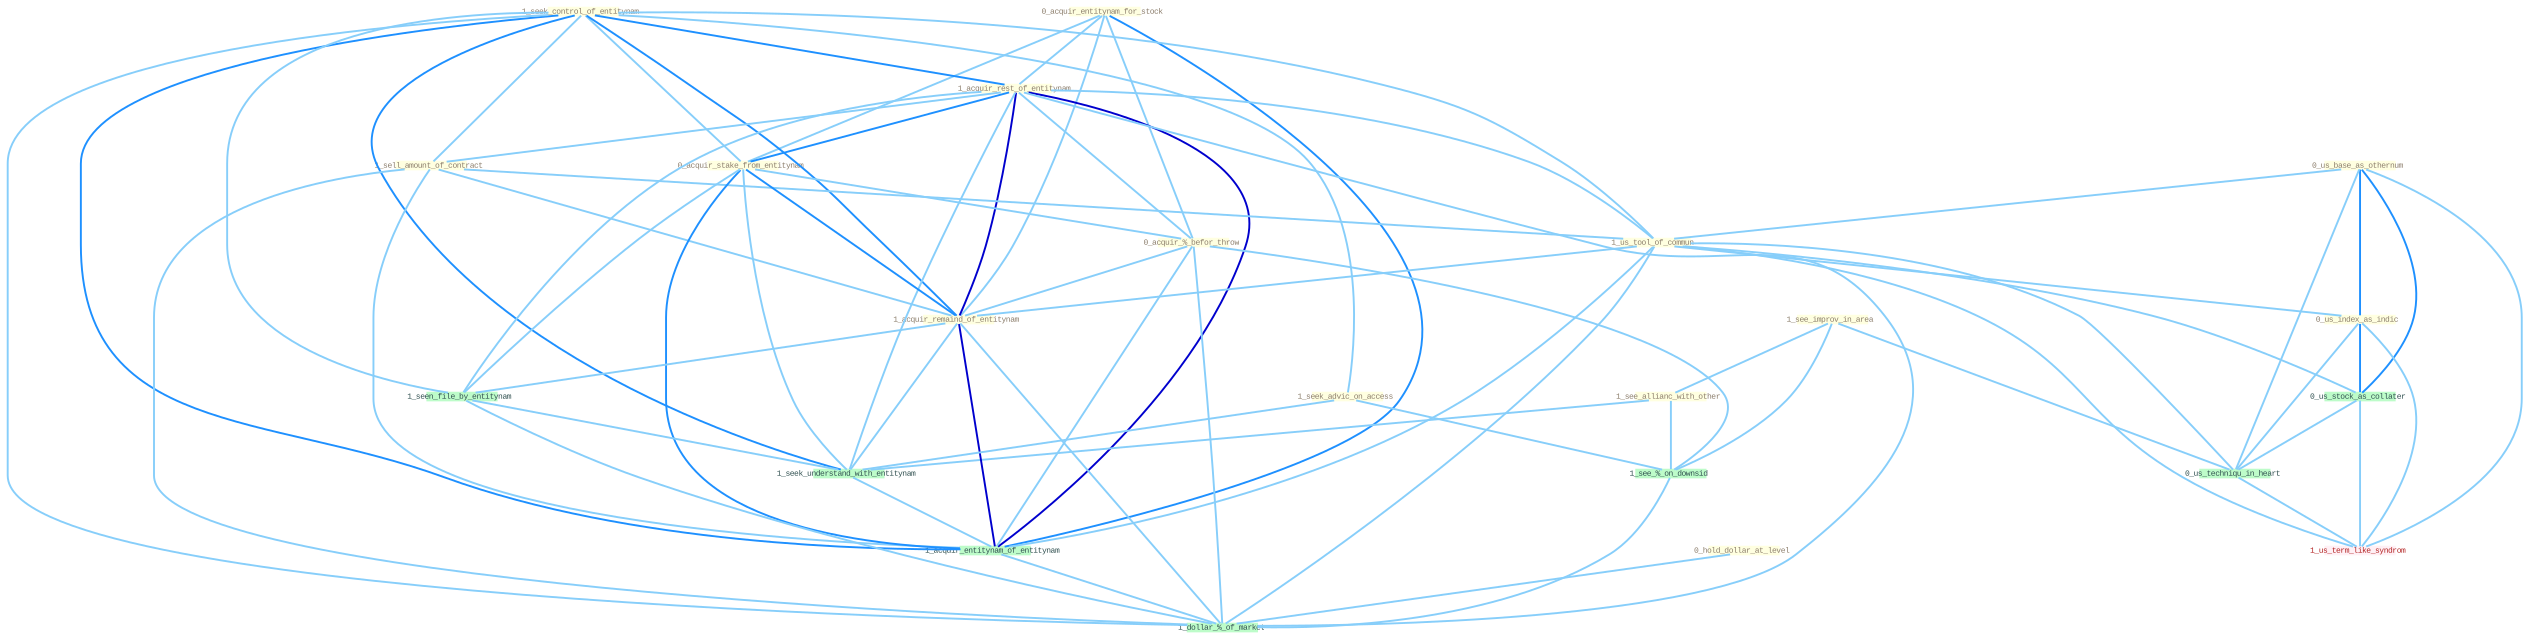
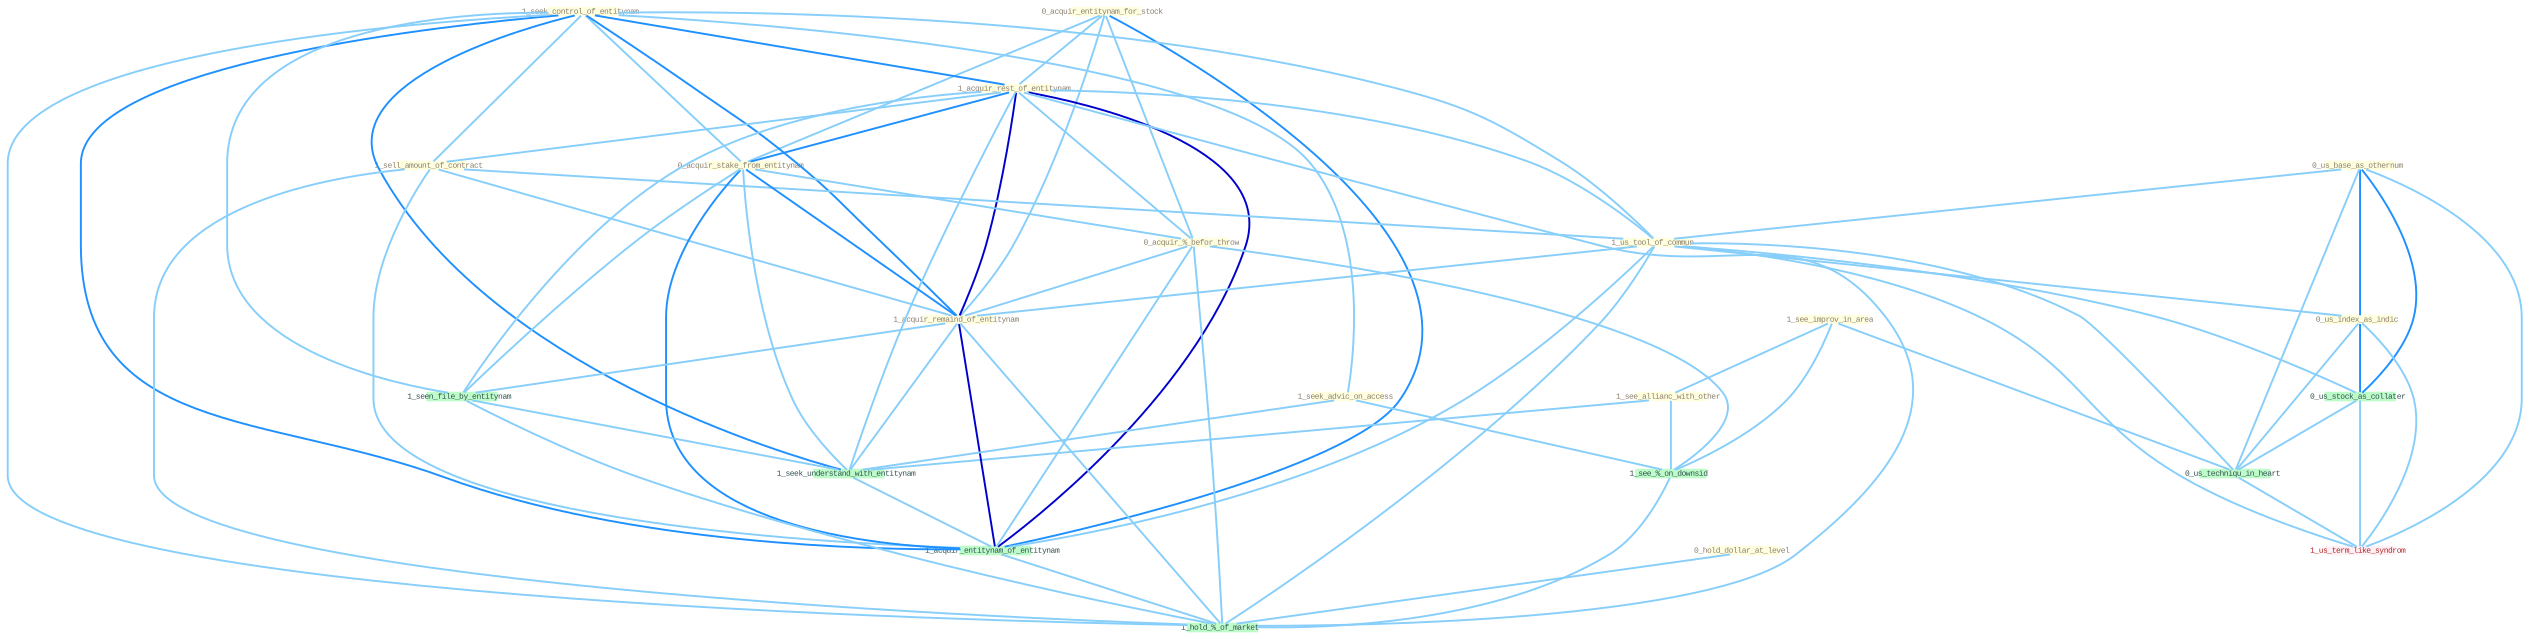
node "1_dollar_%_of_market": label "1_dollar_%_of_market" -> "1_hold_%_of_market"
